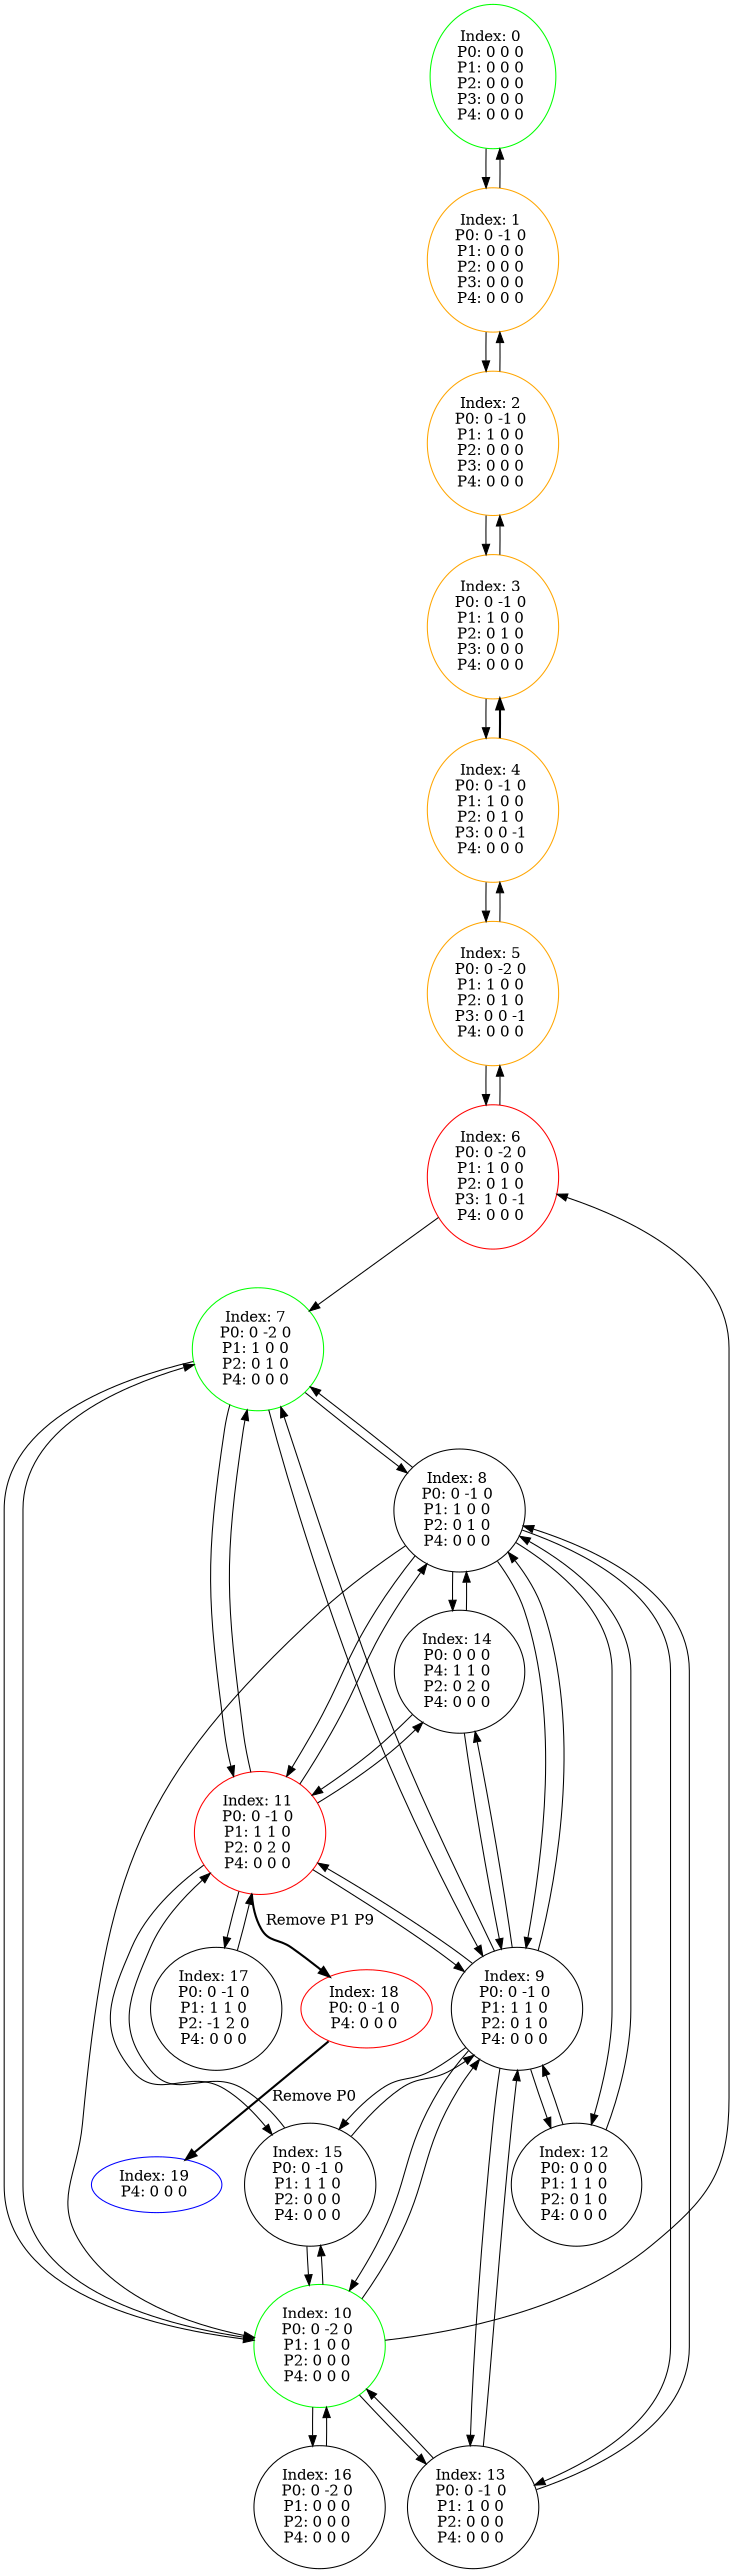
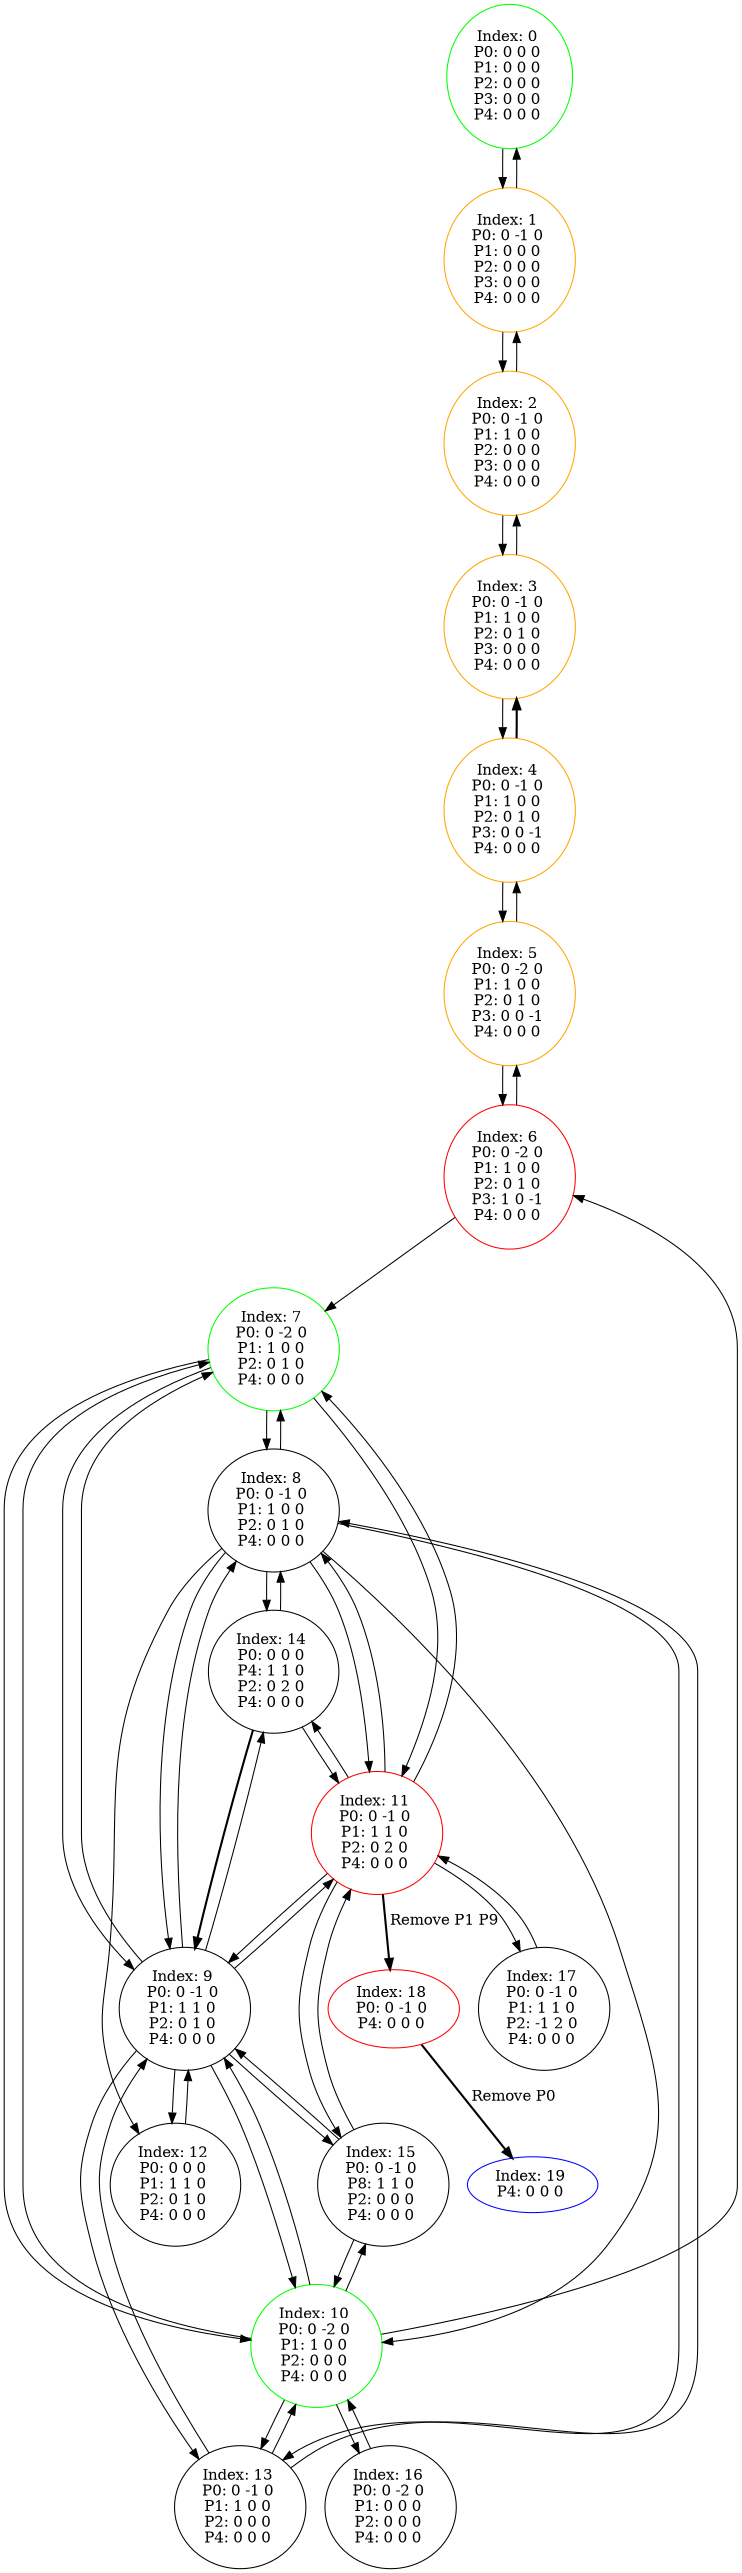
edge "Index: 12 P0: 0 0 0 P1: 1 1 0 P2: 0 1 0 P4: 0 0 0" -> "Index: 8 P0: 0 -1 0 P1: 1 0 0 P2: 0 1 0 P4: 0 0 0": removed
edge "Index: 14 P0: 0 0 0 P4: 1 1 0 P2: 0 2 0 P4: 0 0 0" -> "Index: 9 P0: 0 -1 0 P1: 1 1 0 P2: 0 1 0 P4: 0 0 0": style solid -> bold
node "Index: 15 P0: 0 -1 0 P1: 1 1 0 P2: 0 0 0 P4: 0 0 0": label "Index: 15 P0: 0 -1 0 P1: 1 1 0 P2: 0 0 0 P4: 0 0 0" -> "Index: 15 P0: 0 -1 0 P8: 1 1 0 P2: 0 0 0 P4: 0 0 0"
